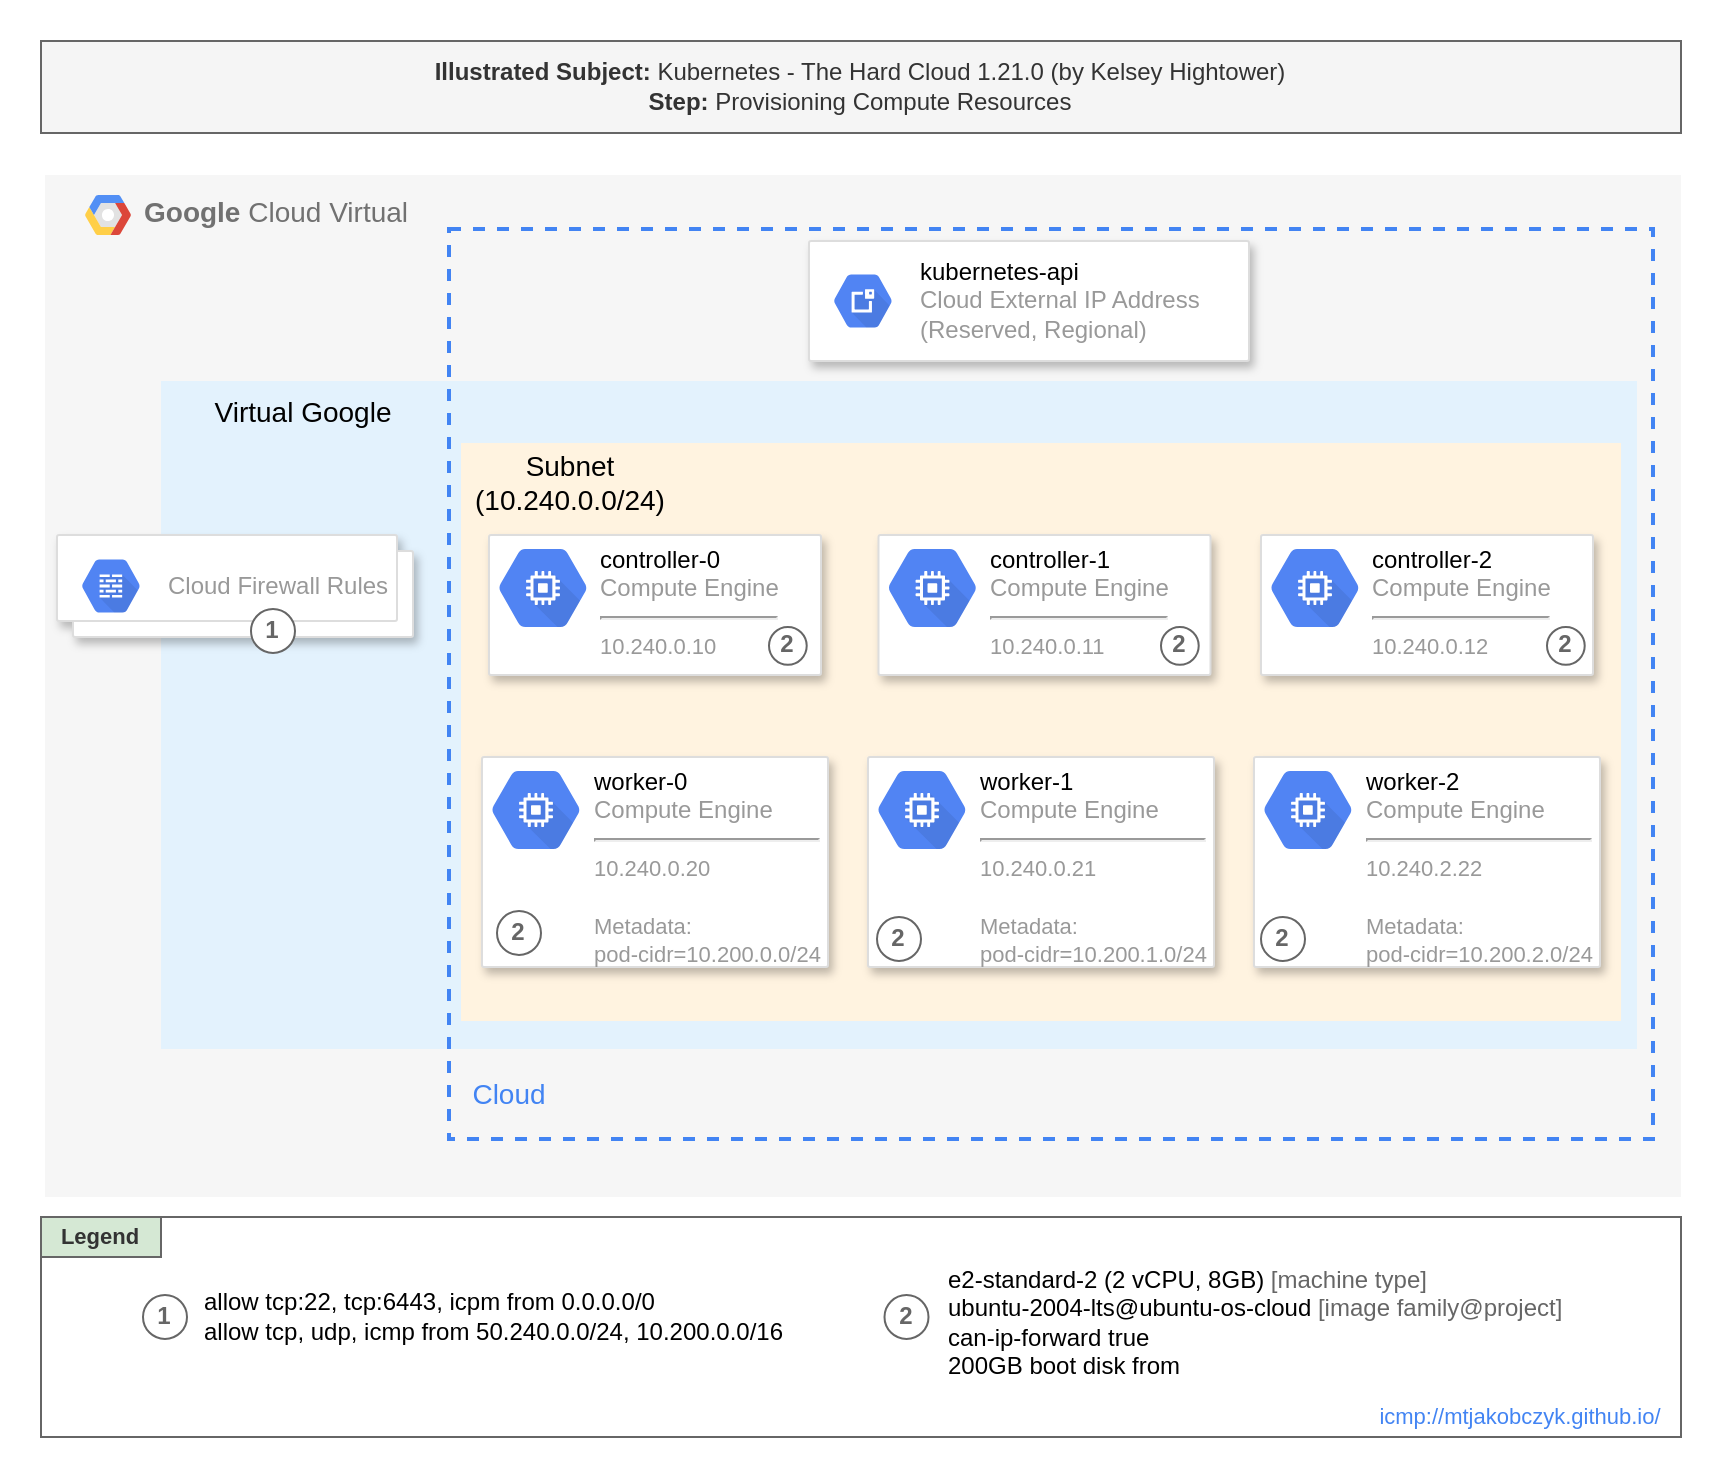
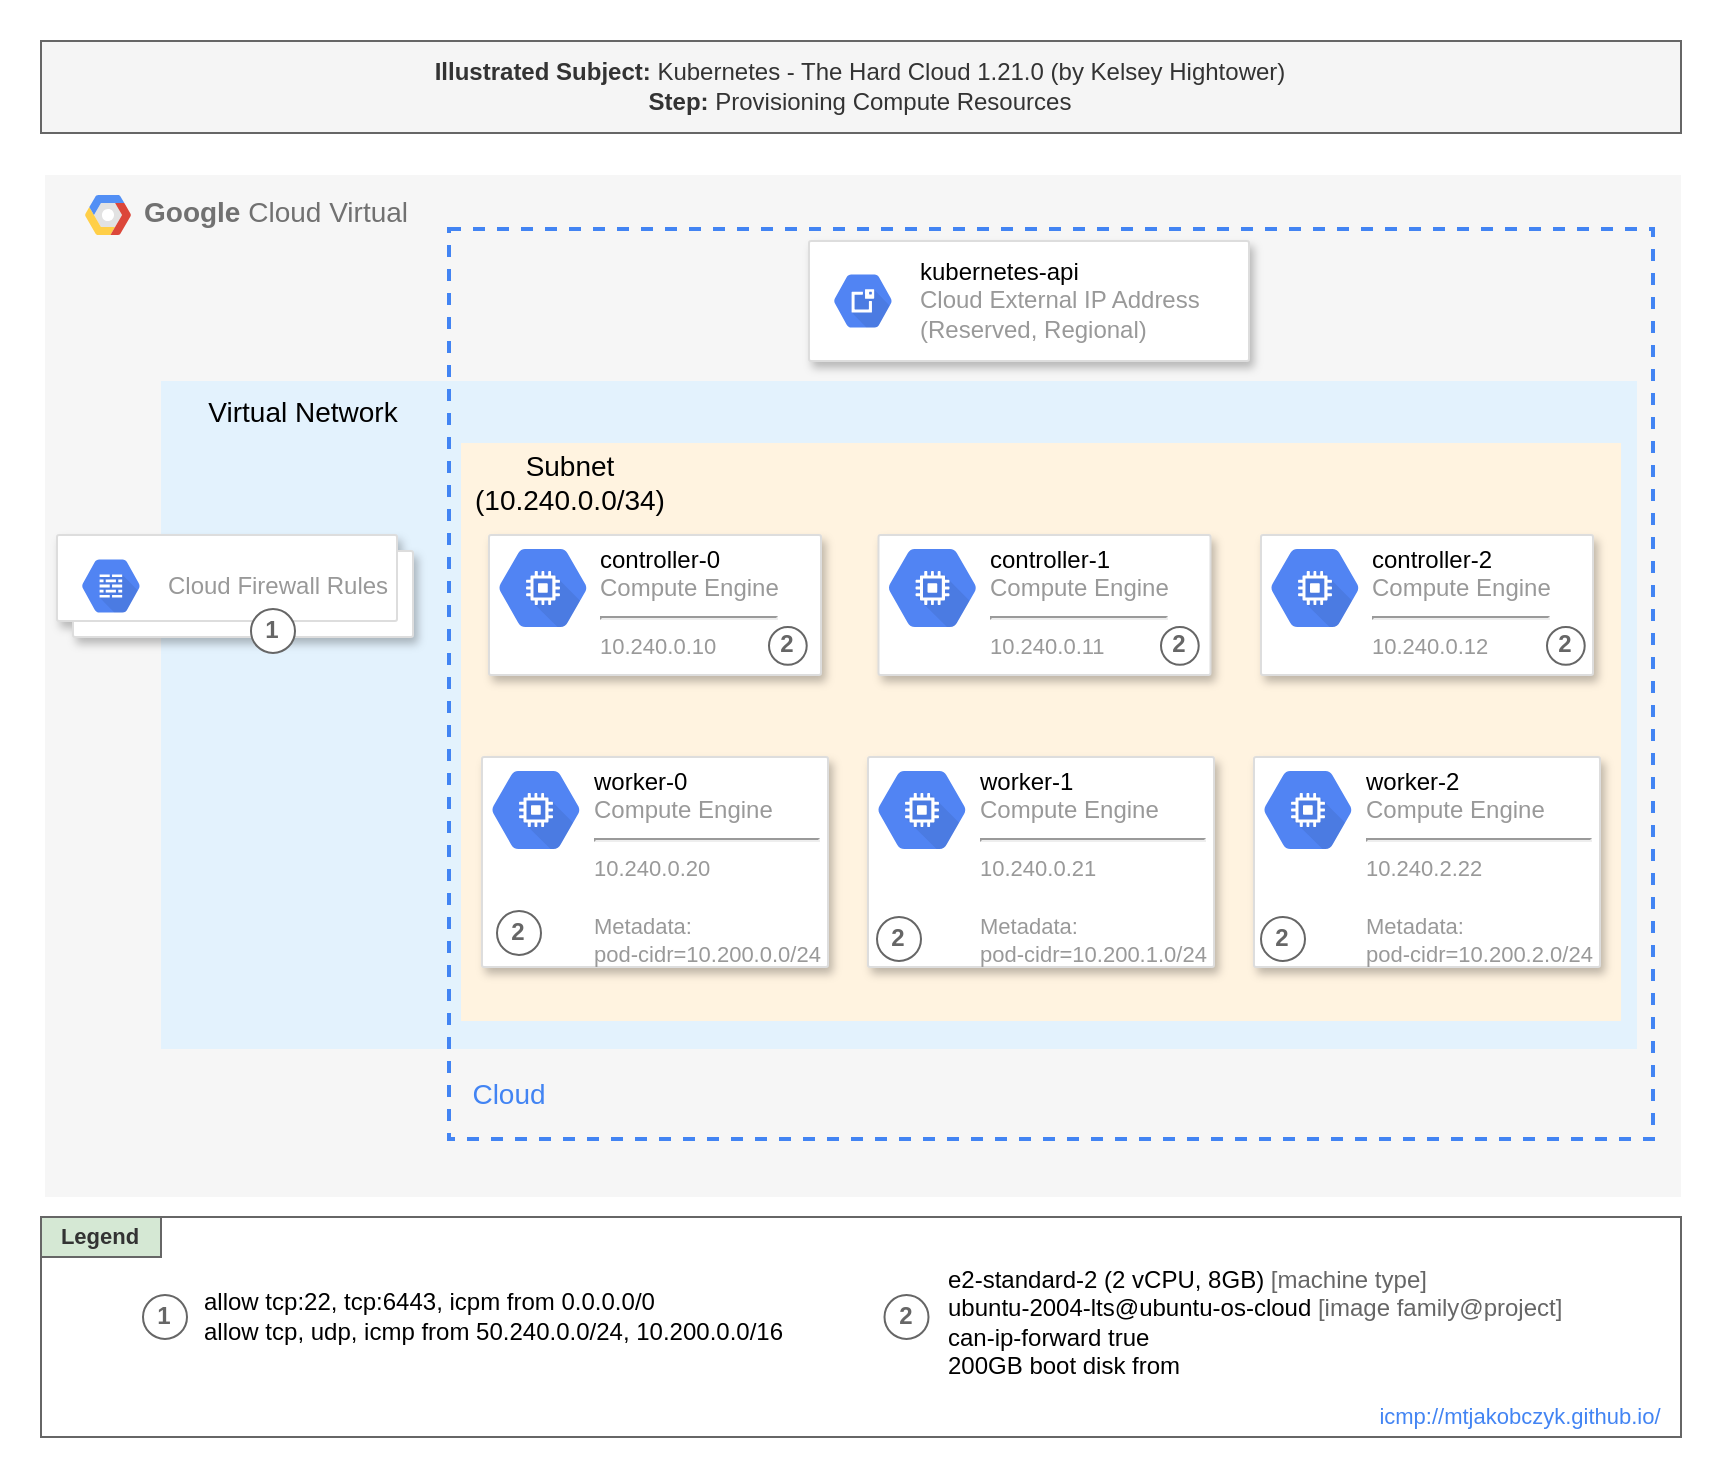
node "Virtual Google": label "Virtual Google" -> "Virtual Network"
node "Subnet (10.240.0.0/24)": label "Subnet (10.240.0.0/24)" -> "Subnet (10.240.0.0/34)"
